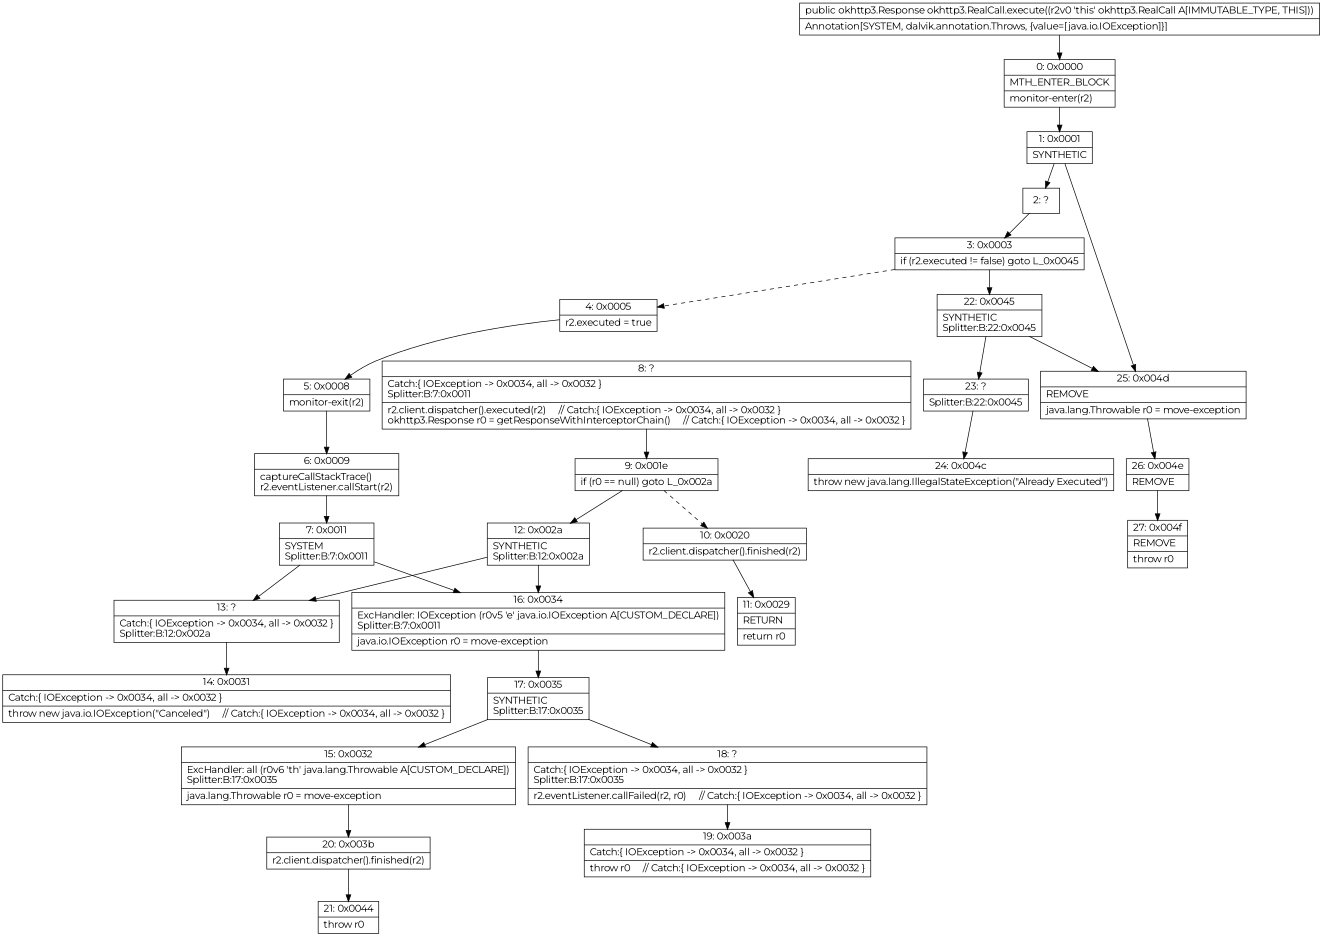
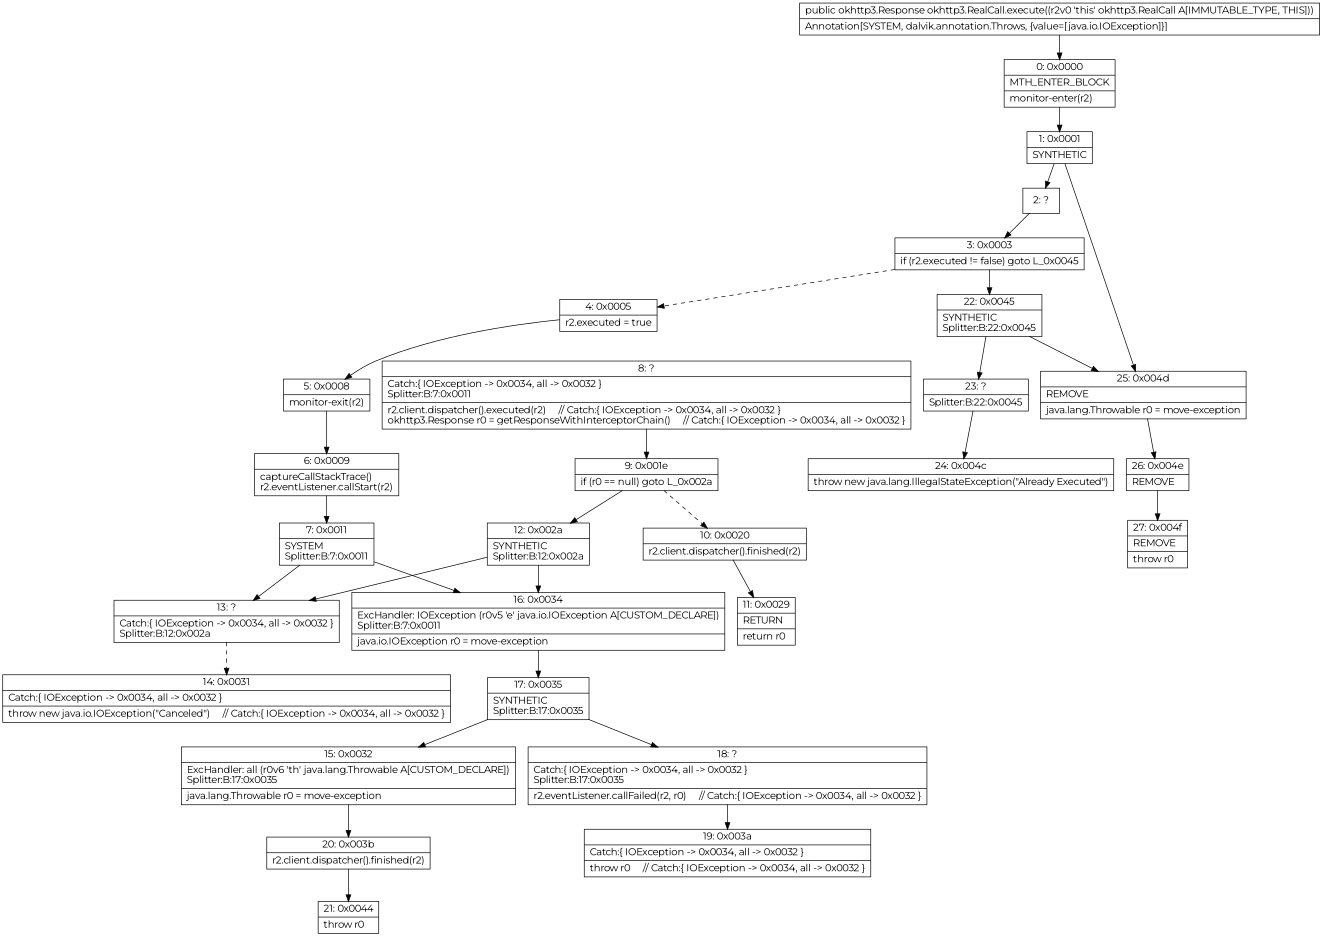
edge "13: ?" -> "14: 0x0031": style solid -> dashed
